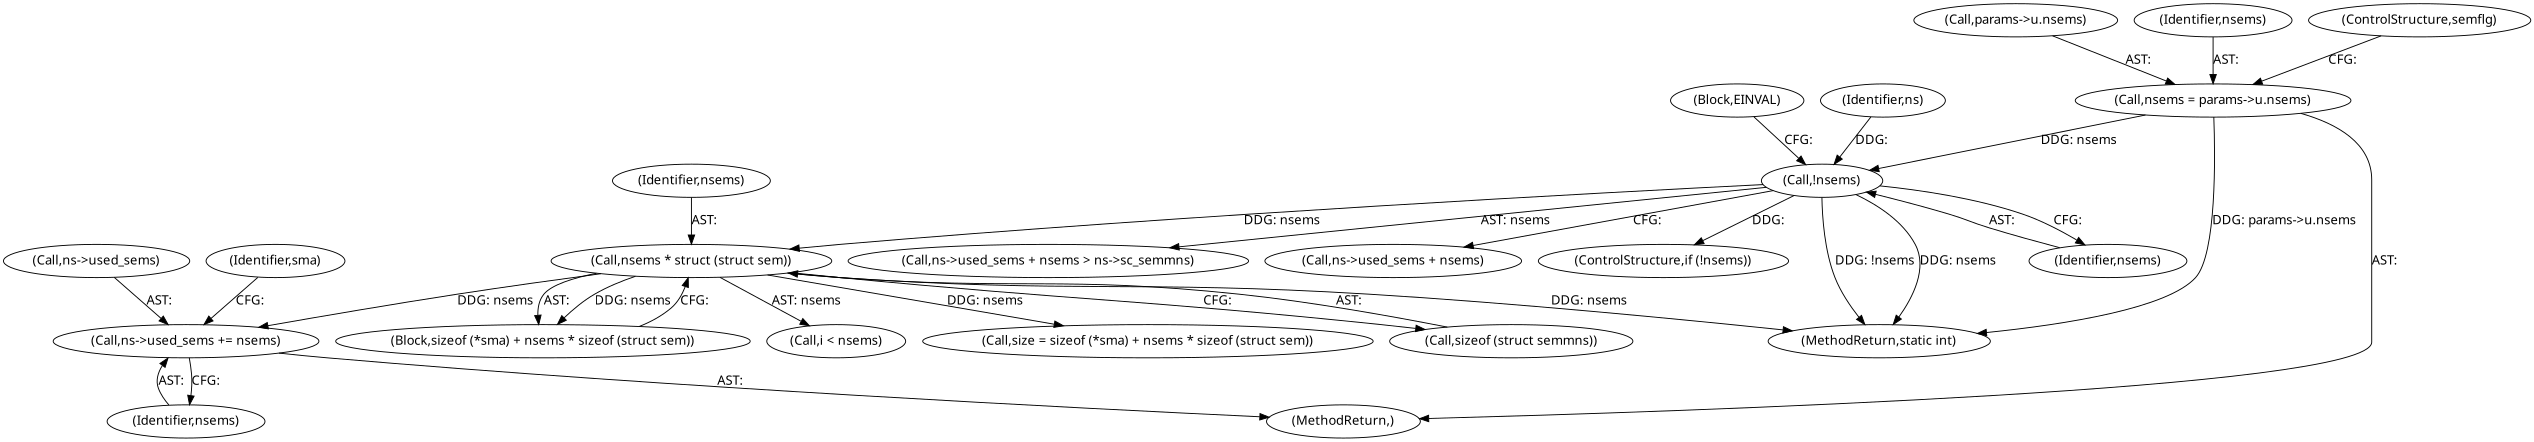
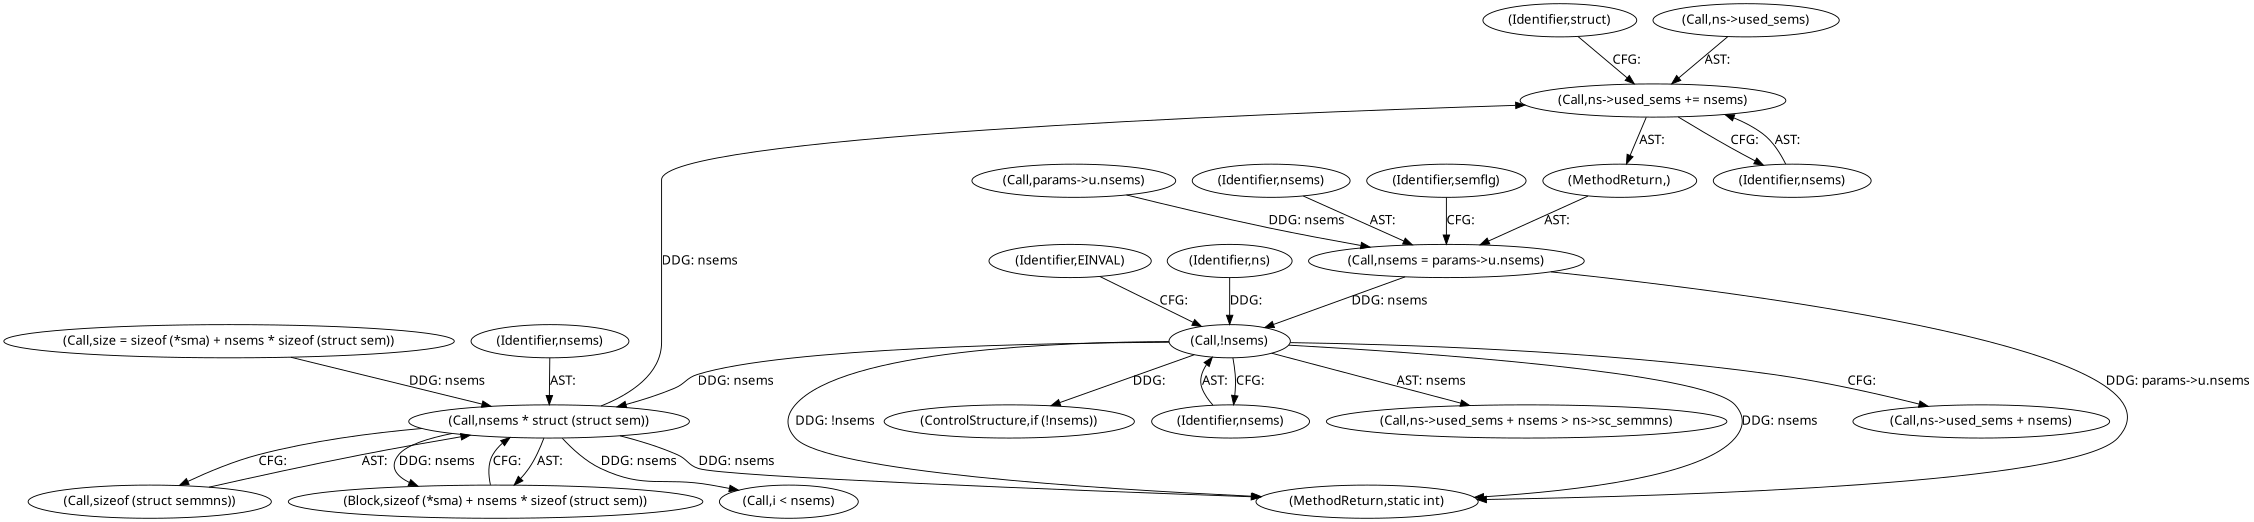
node "(ControlStructure,semflg)": label "(ControlStructure,semflg)" -> "(Identifier,semflg)"
edge "(Call,params->u.nsems)" -> "(Call,nsems = params->u.nsems)": label "AST: " -> "DDG: nsems"
node "(Block,EINVAL)": label "(Block,EINVAL)" -> "(Identifier,EINVAL)"
node "(Identifier,sma)": label "(Identifier,sma)" -> "(Identifier,struct)"
edge "(Call,nsems * struct (struct sem))" -> "(Call,size = sizeof (*sma) + nsems * sizeof (struct sem))": reversed
edge "(Call,nsems * struct (struct sem))" -> "(Call,i < nsems)": label "AST: nsems" -> "DDG: nsems"
edge "(Call,nsems = params->u.nsems)" -> "(MethodReturn,)": reversed
